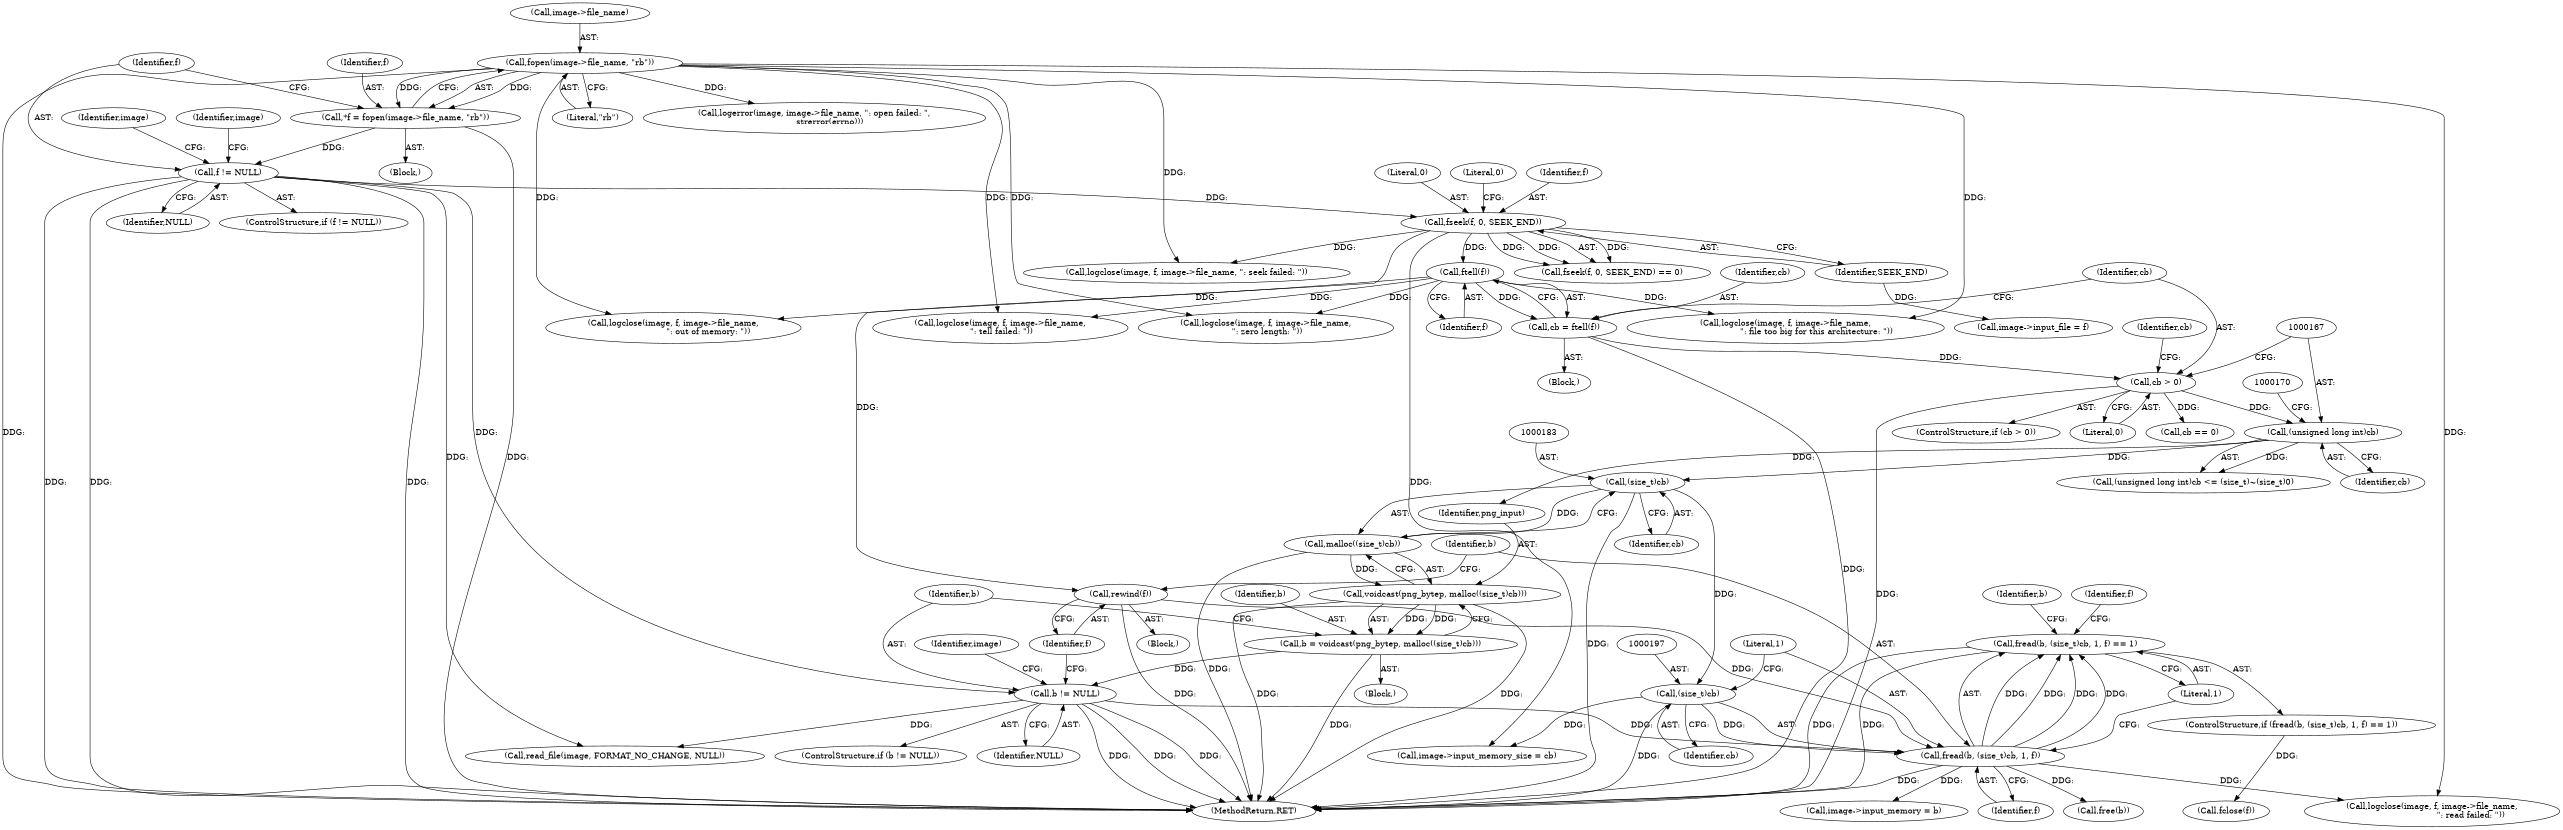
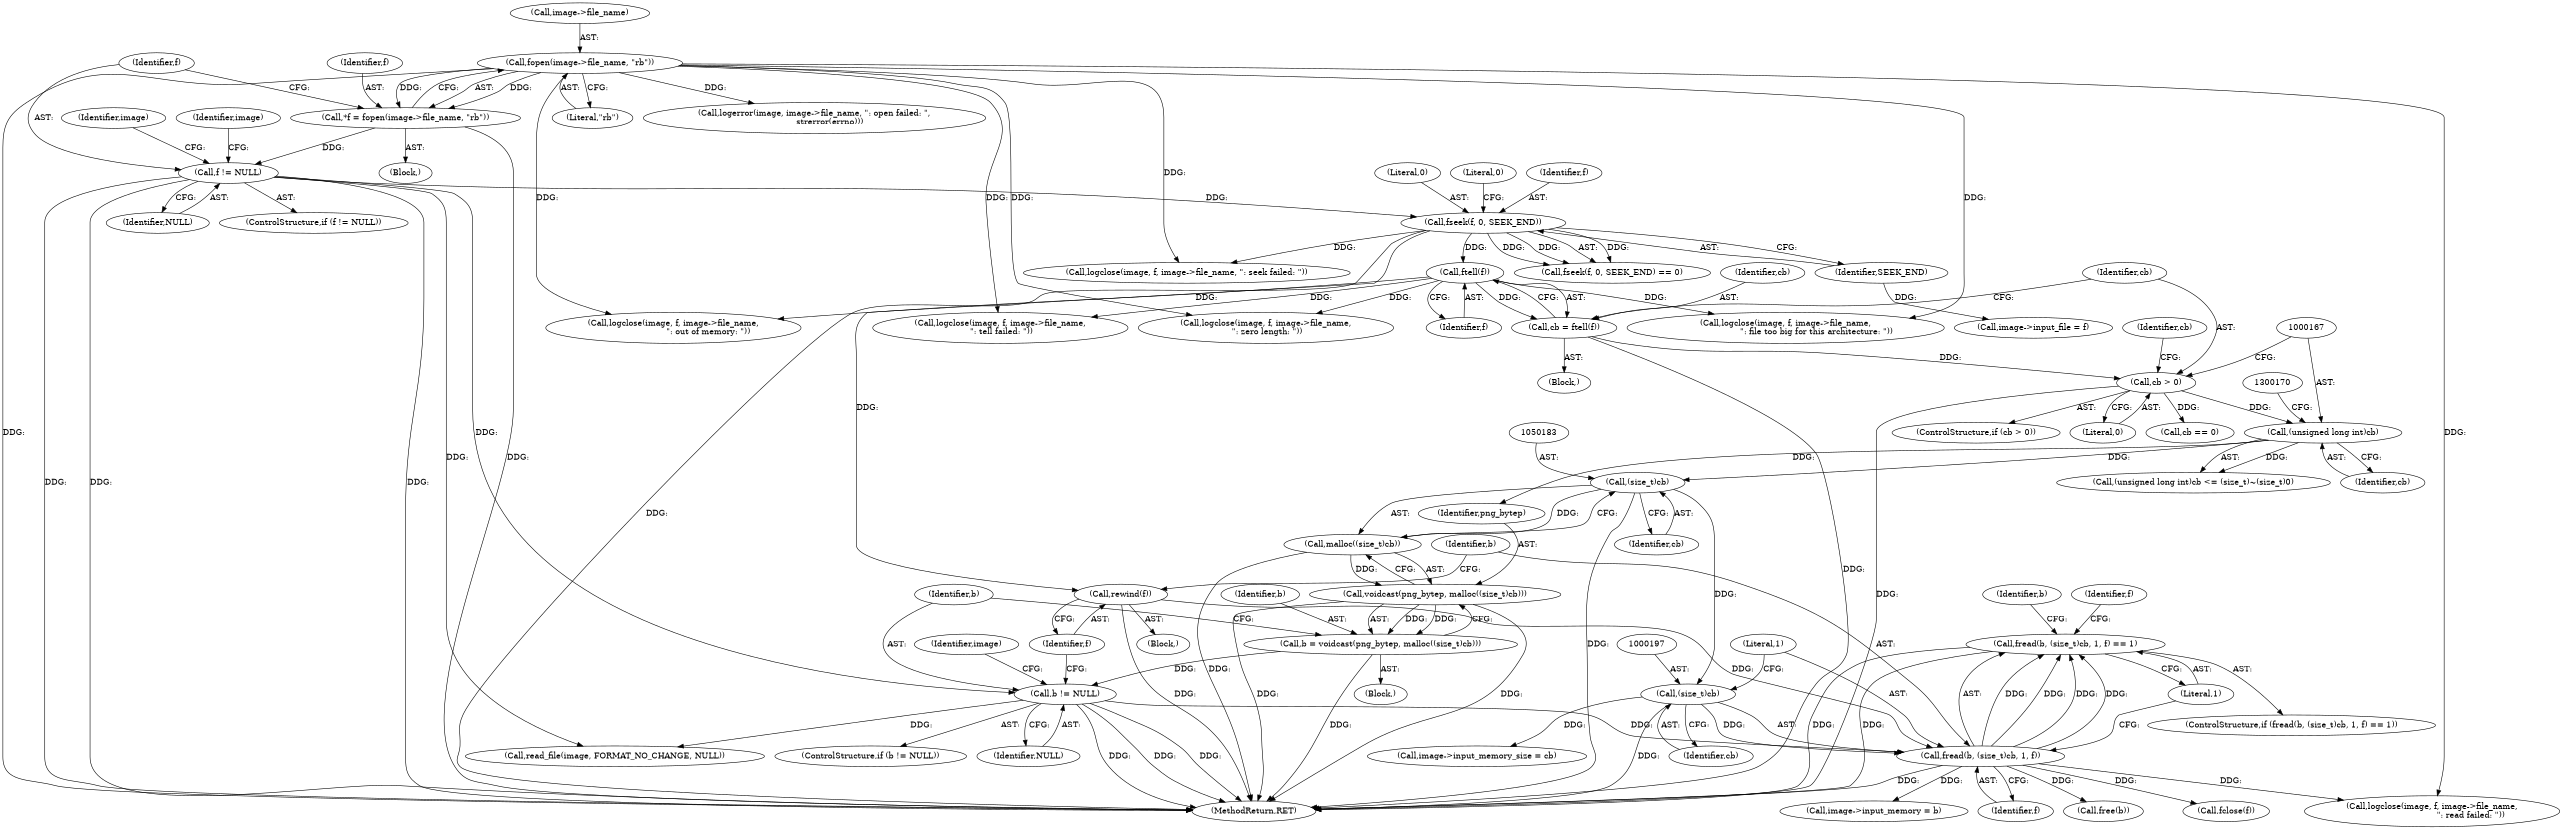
node "1000170": label "1000170" -> "1300170"
node "1000183": label "1000183" -> "1050183"
node "(Identifier,png_input)": label "(Identifier,png_input)" -> "(Identifier,png_bytep)"
edge "(Call,fseek(f, 0, SEEK_END))" -> "(Call,image->input_memory_size = cb)": now "(Call,fseek(f, 0, SEEK_END))" -> "(MethodReturn,RET)"
edge "(ControlStructure,if (fread(b, (size_t)cb, 1, f) == 1))" -> "(Call,fclose(f))": now "(Call,fread(b, (size_t)cb, 1, f))" -> "(Call,fclose(f))"
